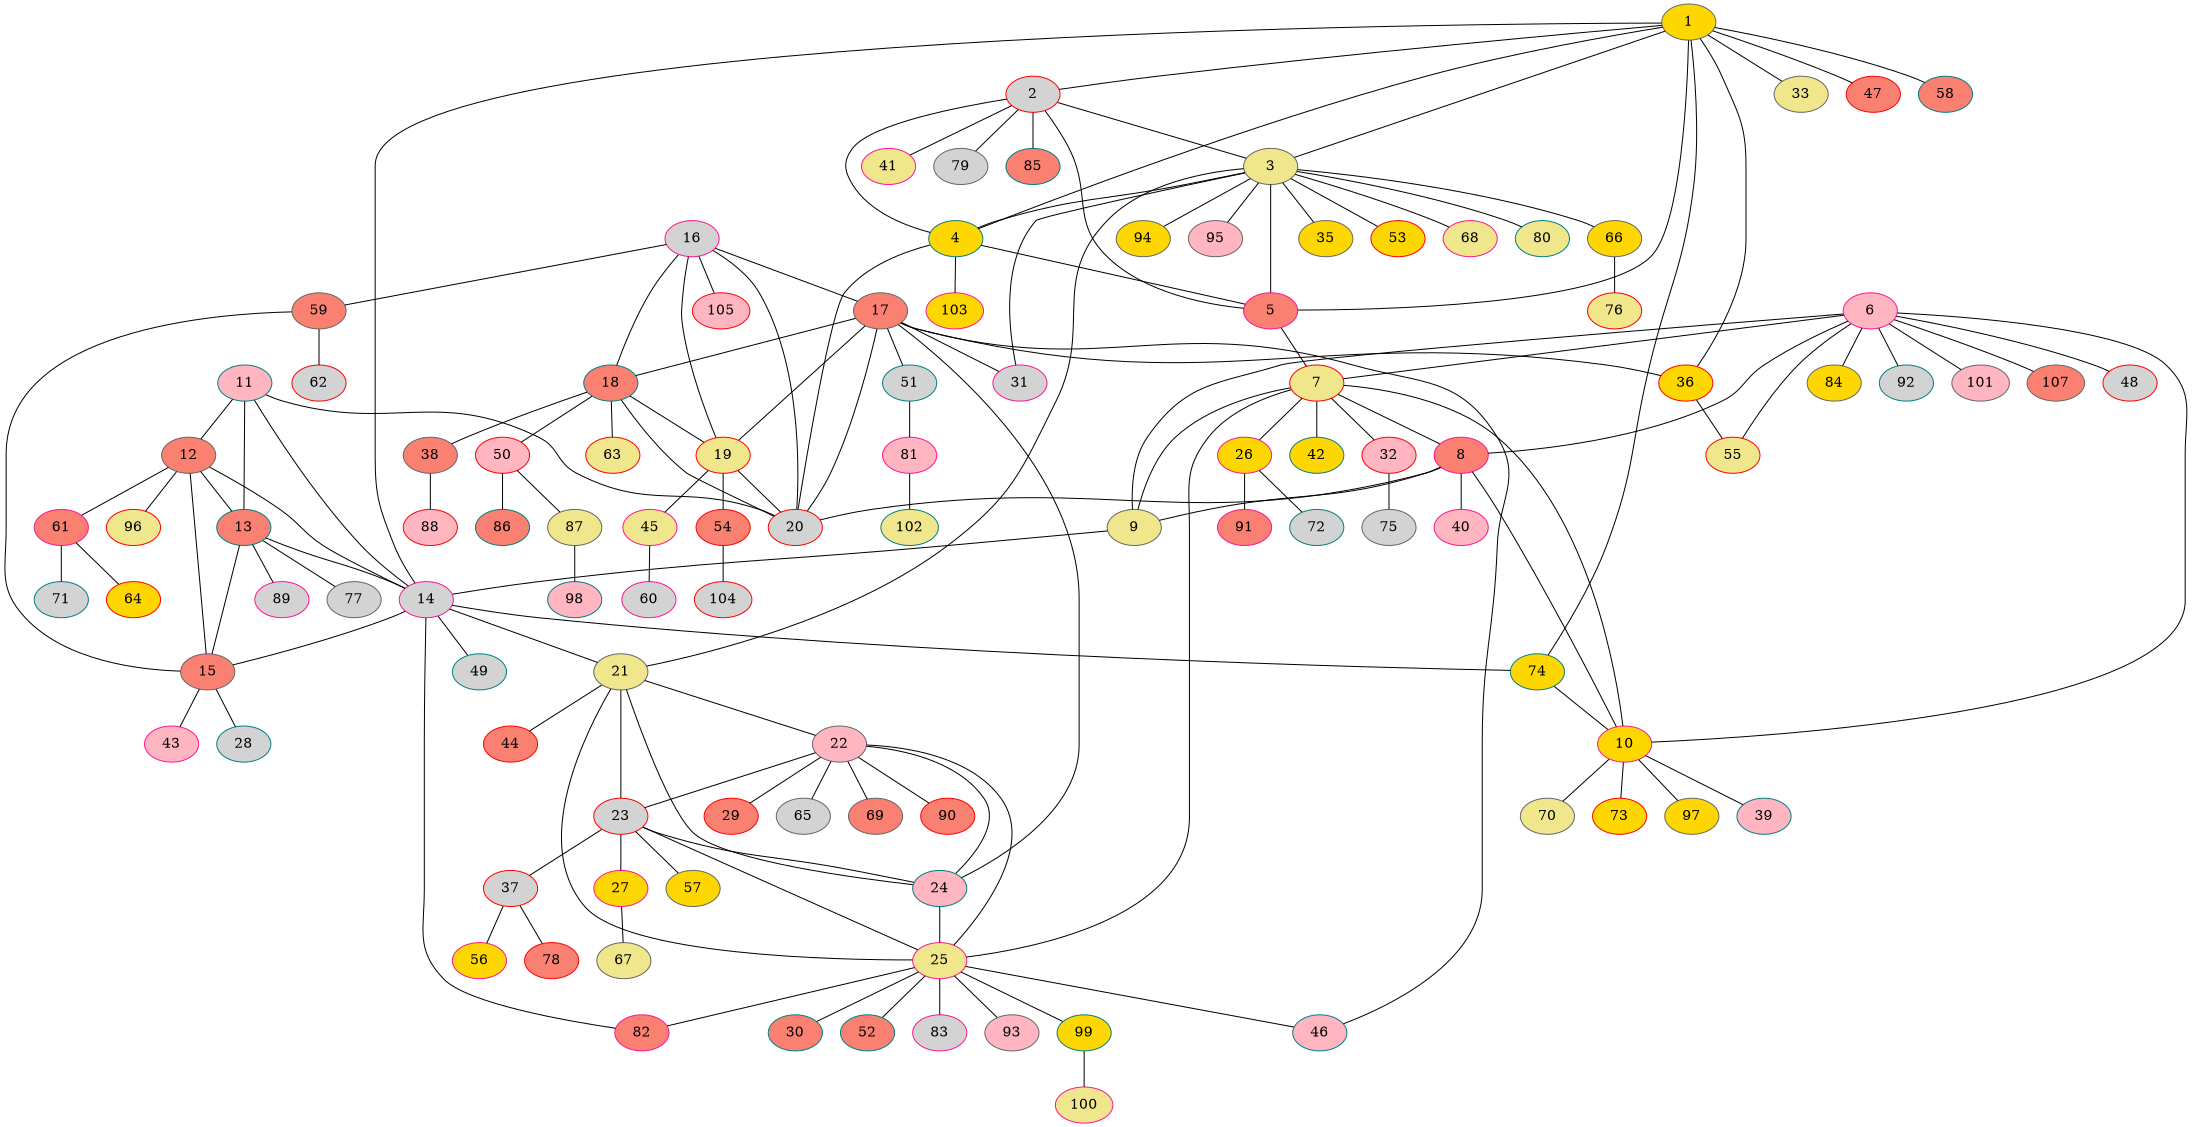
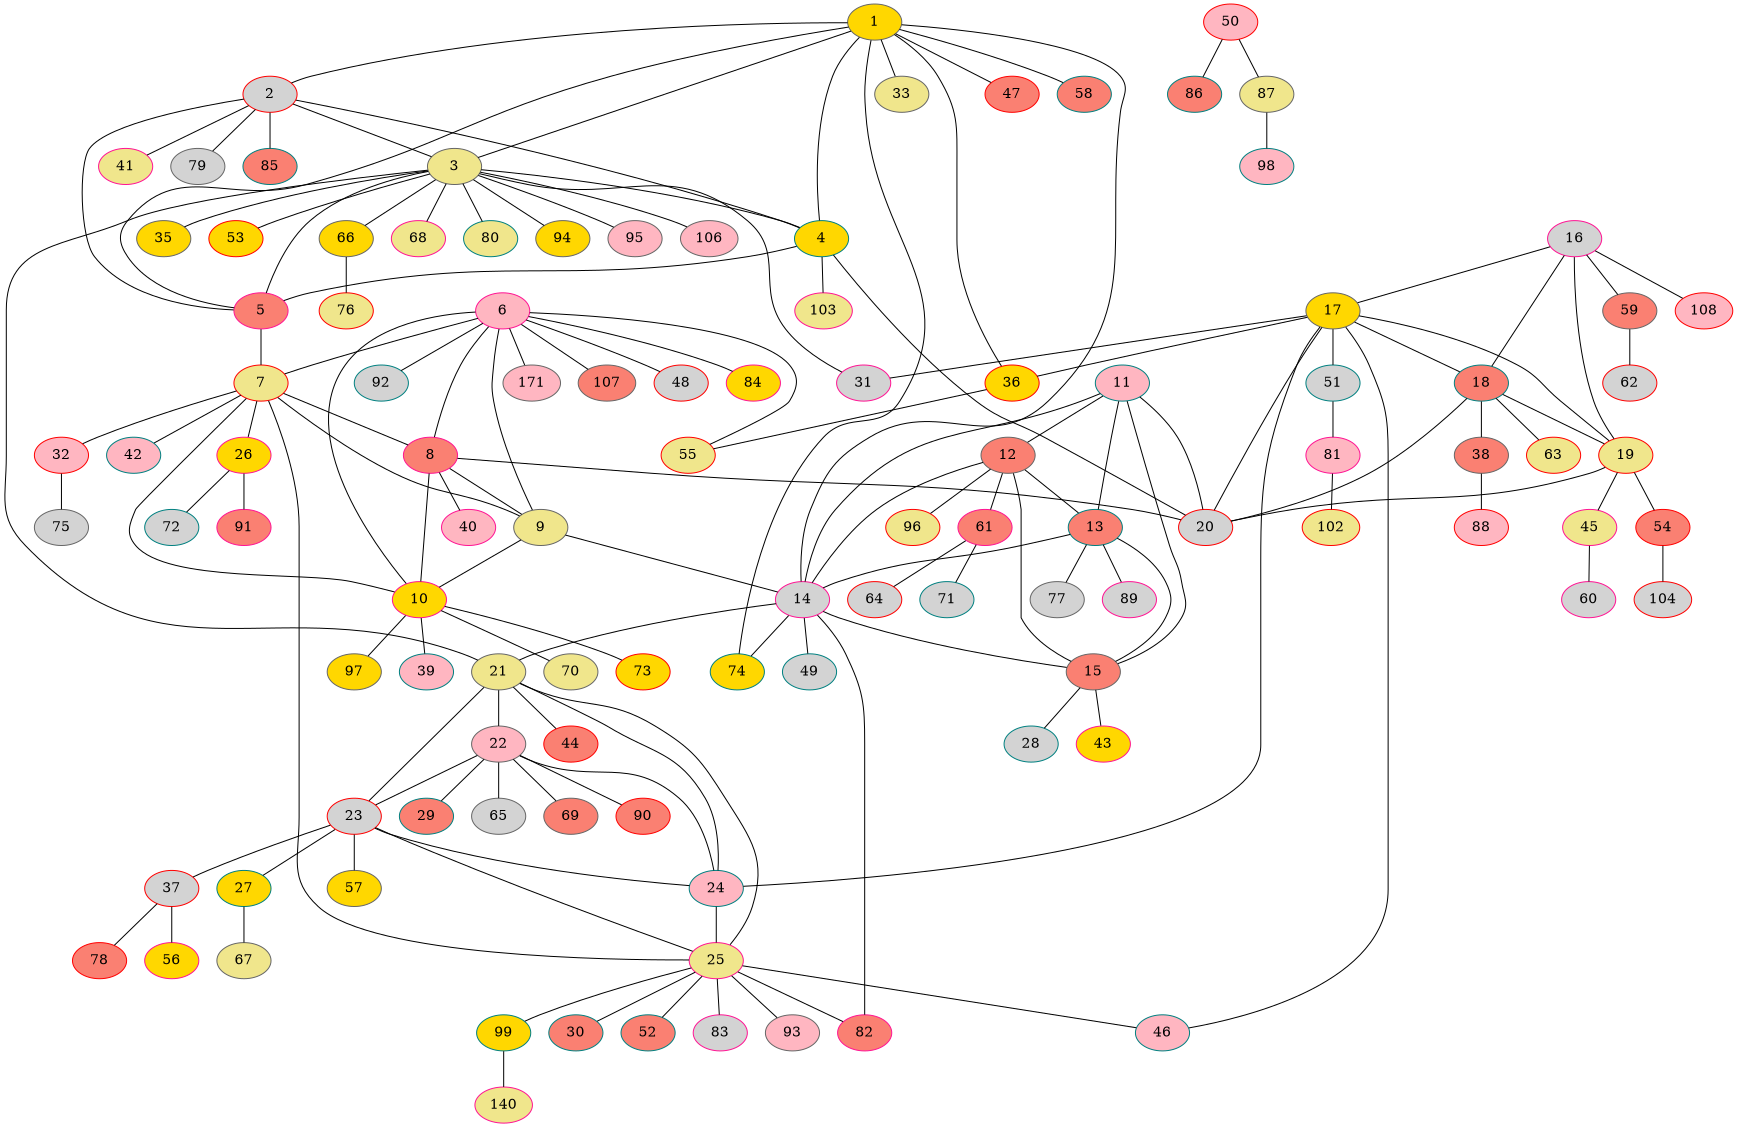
node "106": added
node "105": label "105" -> "108"
node "17": fillcolor salmon -> gold
node "103": fillcolor gold -> khaki
edge "16" -- "20": removed
node "84": color gray40 -> deeppink
node "101": label "101" -> "171"
edge "18" -- "50": removed
edge "59" -- "15": now "11" -- "15"
node "42": fillcolor gold -> lightpink
node "102": color teal -> red
node "64": fillcolor gold -> lightgrey
edge "74" -- "10": now "9" -- "10"
node "43": fillcolor lightpink -> gold
edge "22" -- "25": removed
node "29": color red -> teal
node "27": color deeppink -> teal
node "100": label "100" -> "140"
